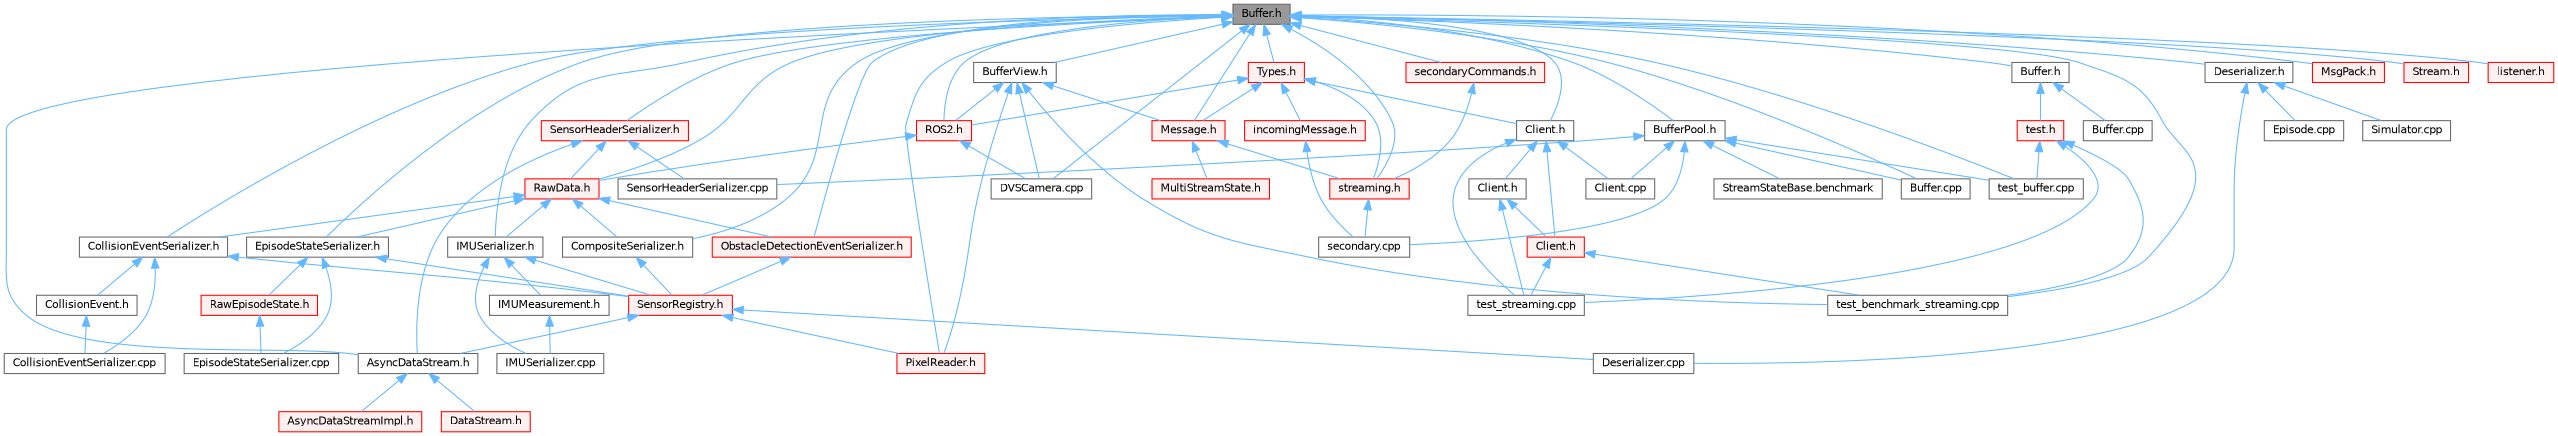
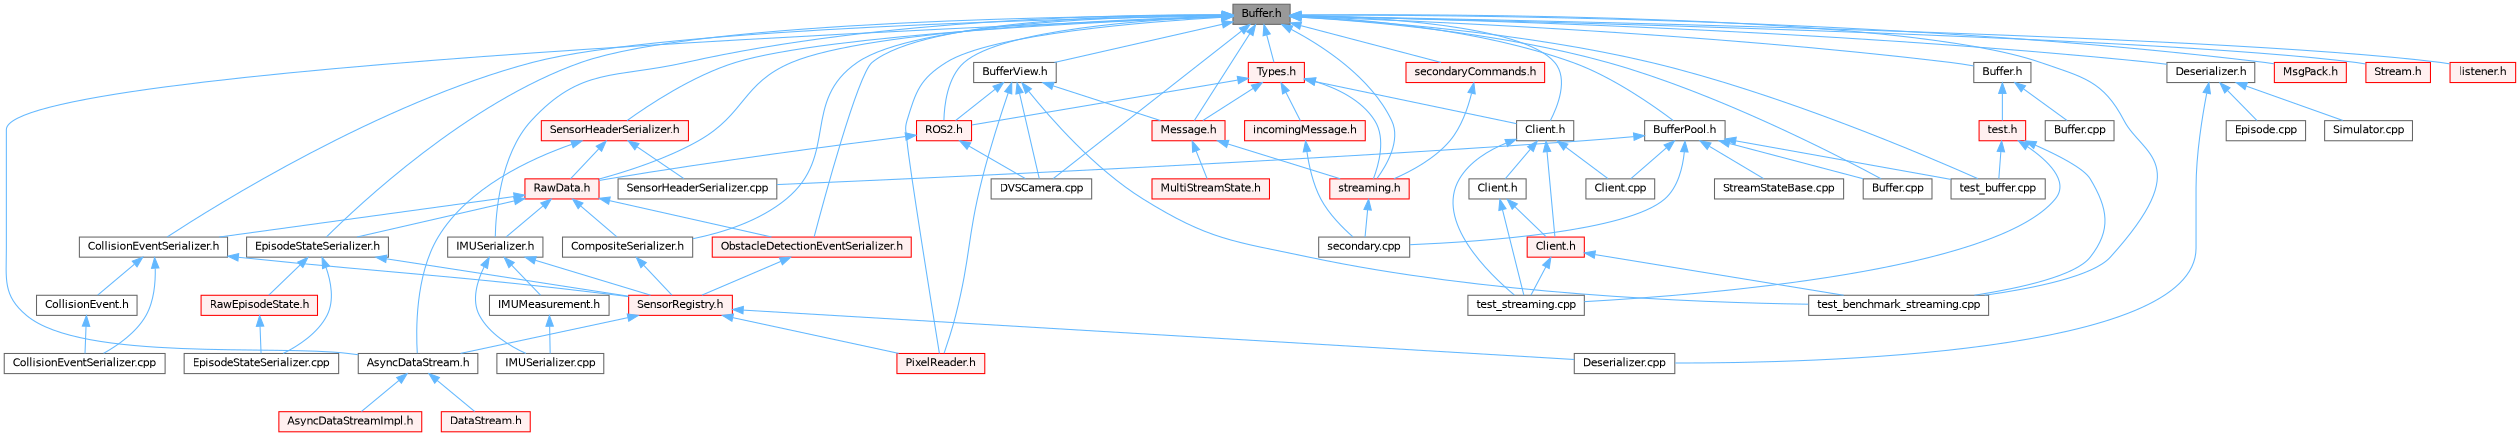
node "StreamStateBase.benchmark": label "StreamStateBase.benchmark" -> "StreamStateBase.cpp"
